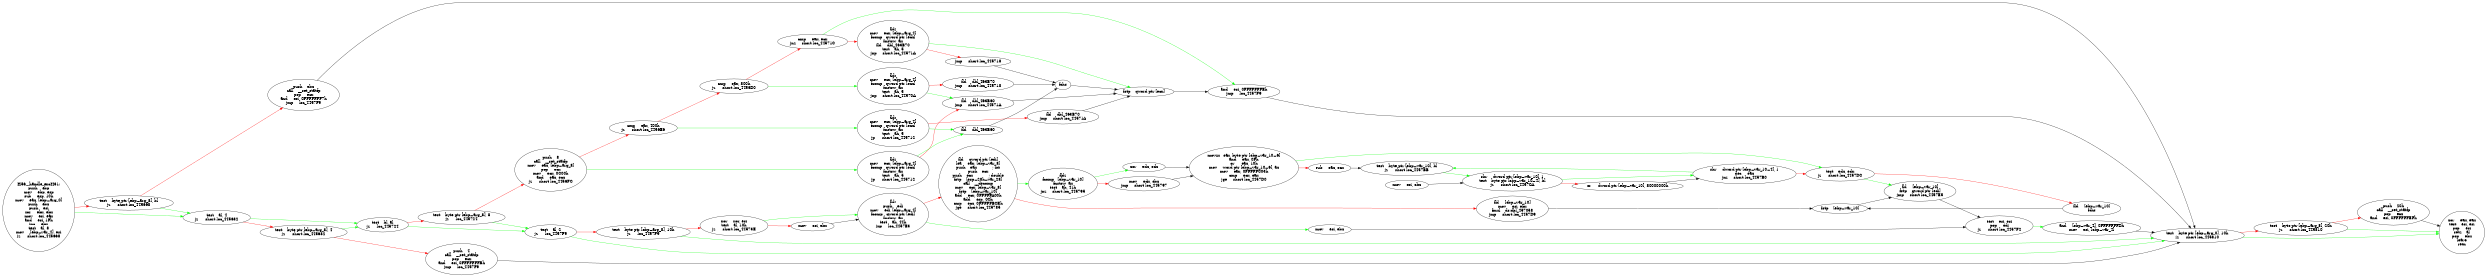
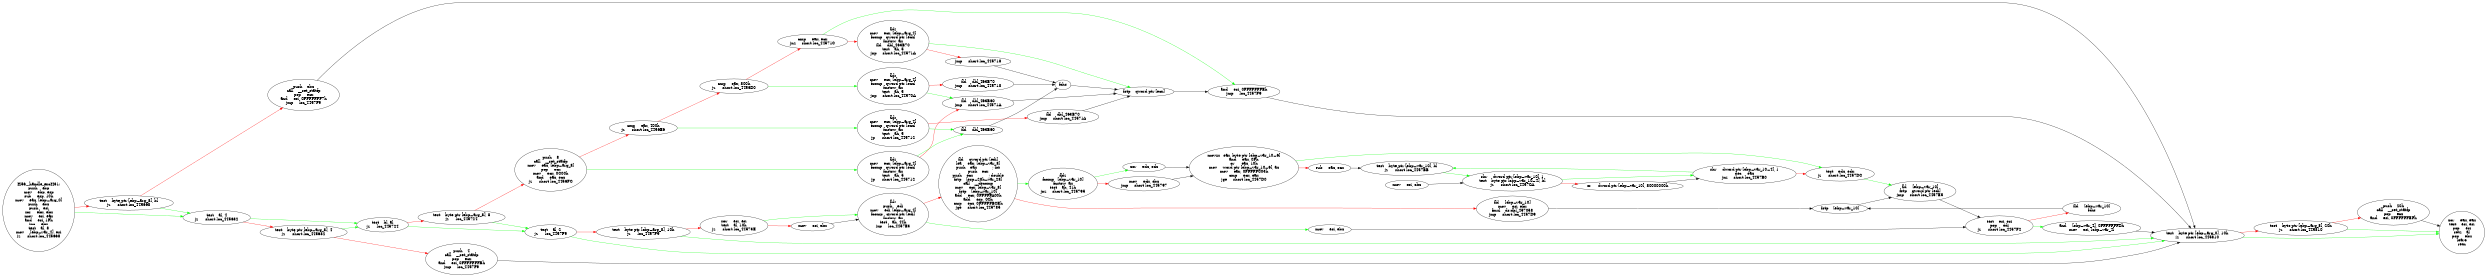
edge "test    edx, edx jz      short loc_4457DC" -> "fld     [ebp+var_10] fchs": now "test    esi, esi pop     edi jz      short loc_4457F2" -> "fld     [ebp+var_10] fchs"
node "xor     xor, esi test    al, 10h jz      short loc_44573E": label "xor     xor, esi test    al, 10h jz      short loc_44573E" -> "xor     esi, esi test    al, 10h jz      short loc_44573E"
